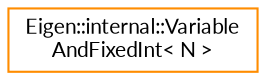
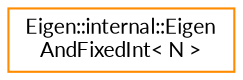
node "Eigen::internal::Variable AndFixedInt< N >": label "Eigen::internal::Variable AndFixedInt< N >" -> "Eigen::internal::Eigen AndFixedInt< N >"
